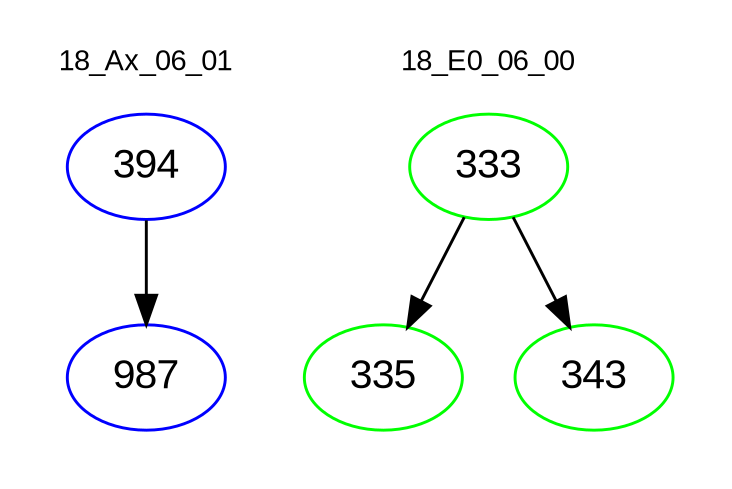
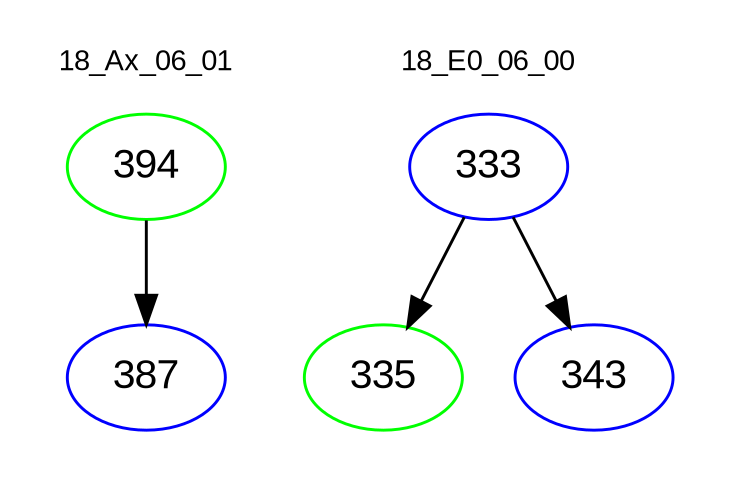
node "394": color blue -> green
node "333": color green -> blue
node "987": label "987" -> "387"
node "343": color green -> blue
